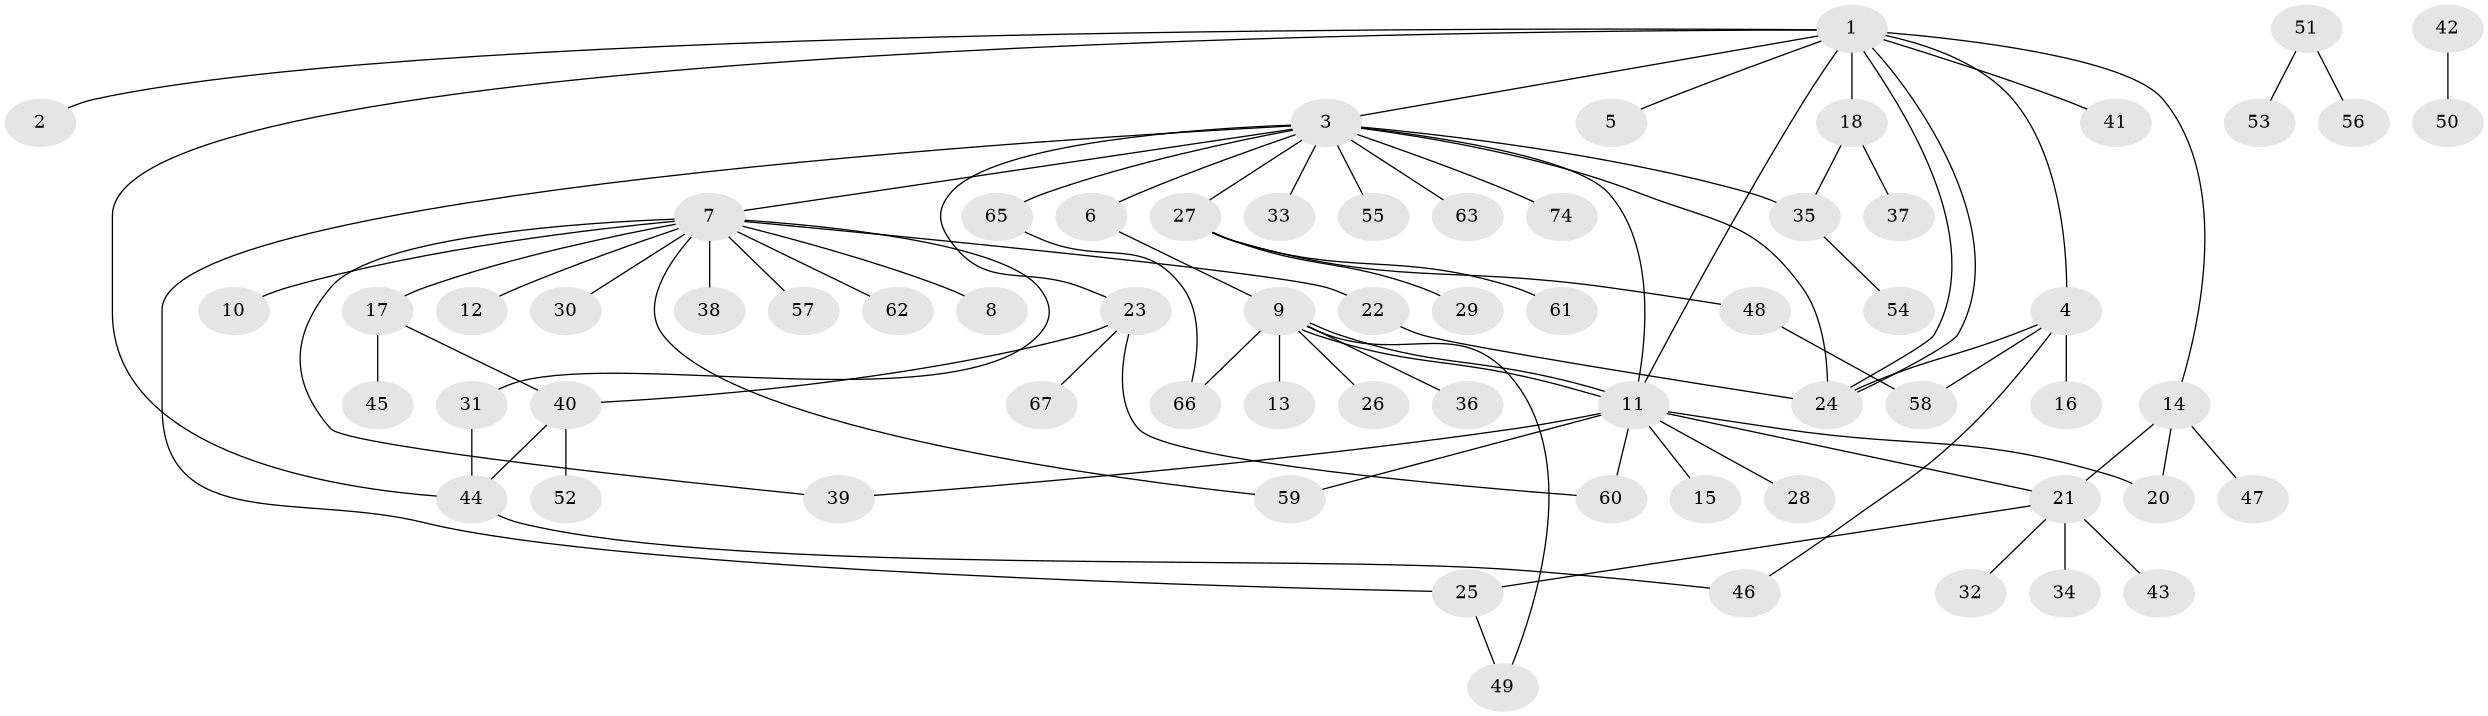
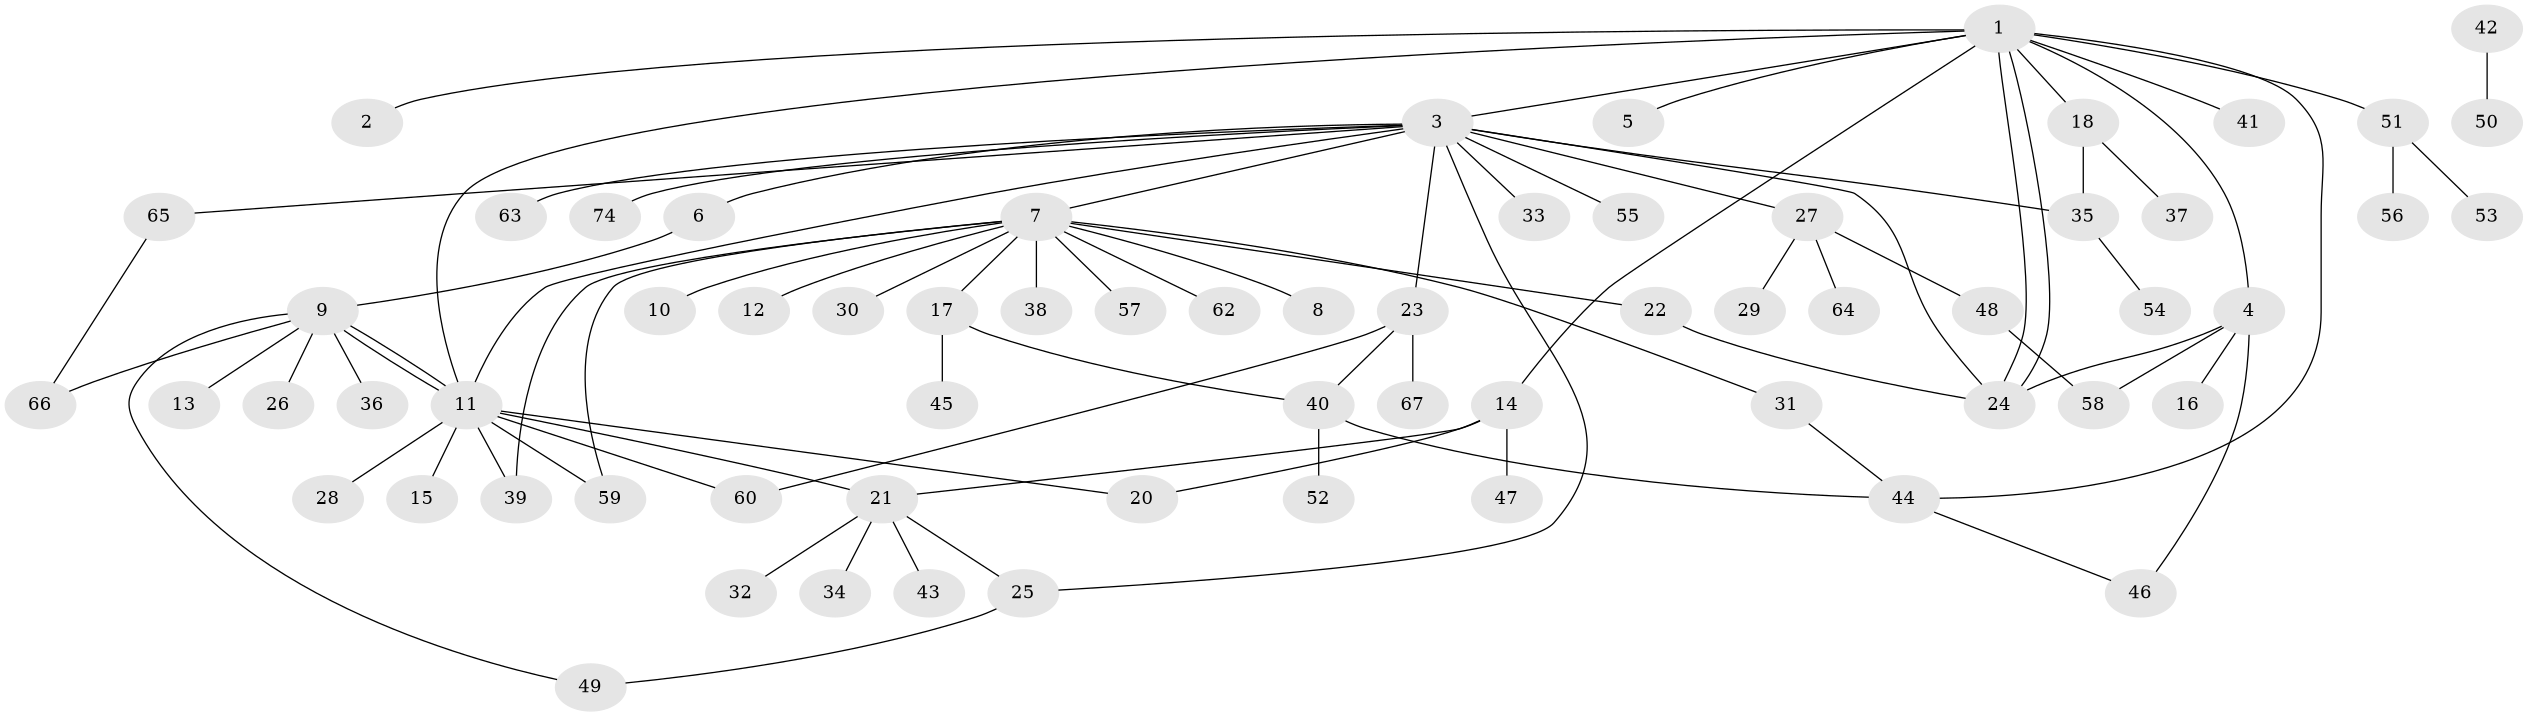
edge "1" -- "51": added
node "61": label "61" -> "64"
